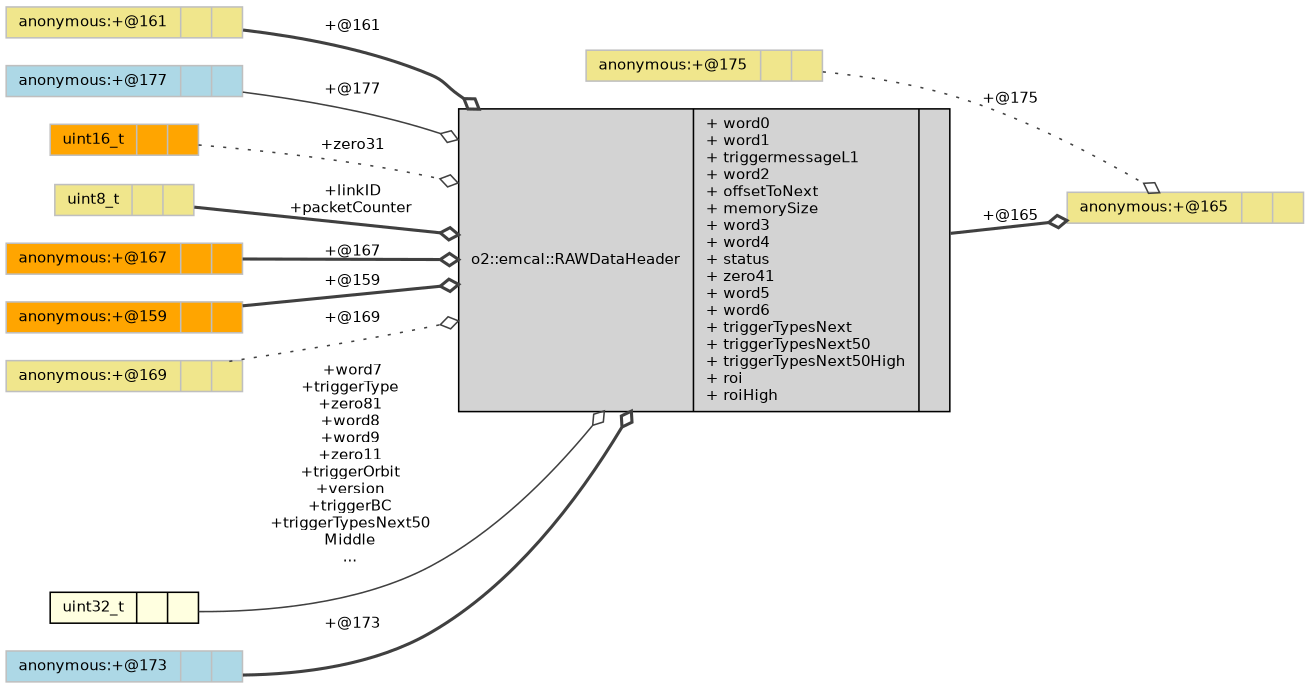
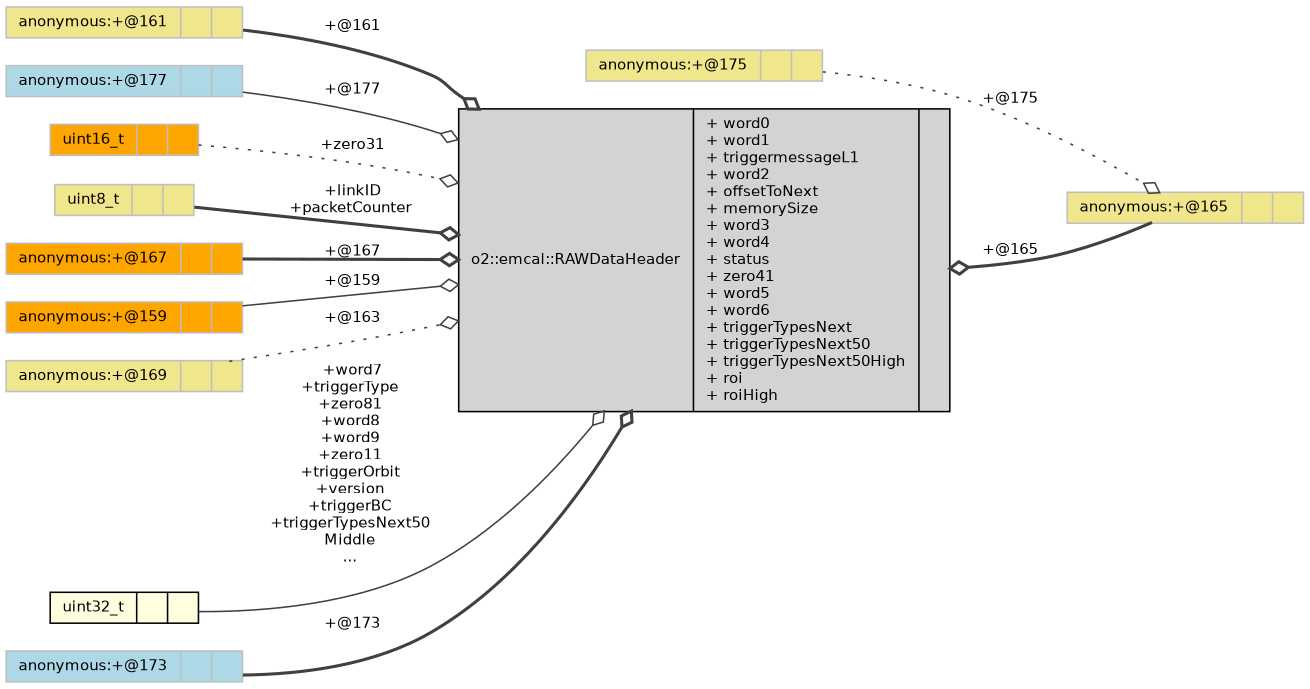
edge "o2::emcal::RAWDataHeader" -> "anonymous:+@165": reversed
edge "anonymous:+@159" -> "o2::emcal::RAWDataHeader": style bold -> solid
edge "anonymous:+@169" -> "o2::emcal::RAWDataHeader": label " +@169" -> " +@163"
